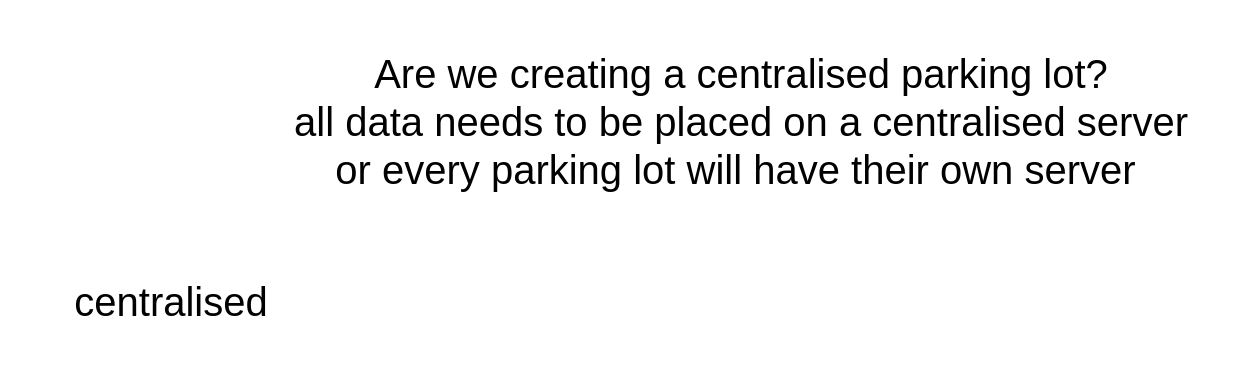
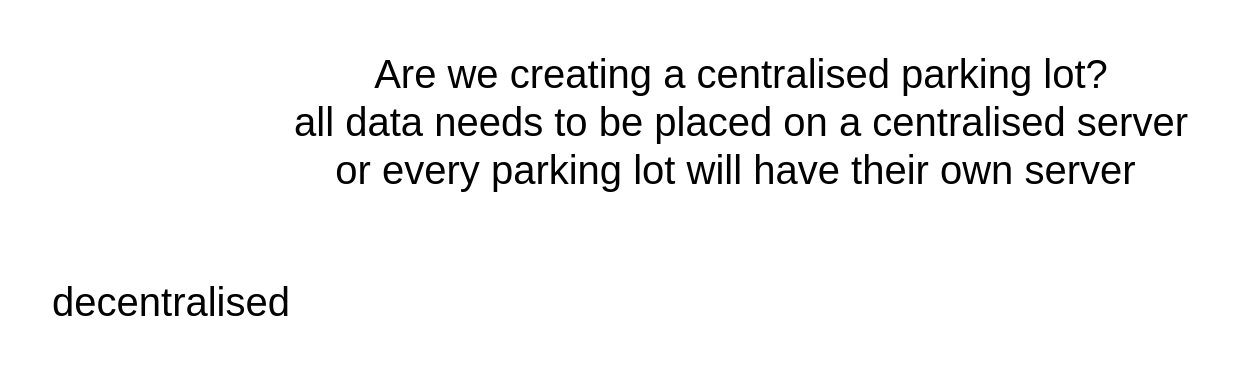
node "centralised": label "centralised" -> "decentralised"
